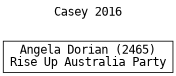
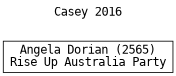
node "Angela Dorian (2465) Rise Up Australia Party": label "Angela Dorian (2465) Rise Up Australia Party" -> "Angela Dorian (2565) Rise Up Australia Party"
